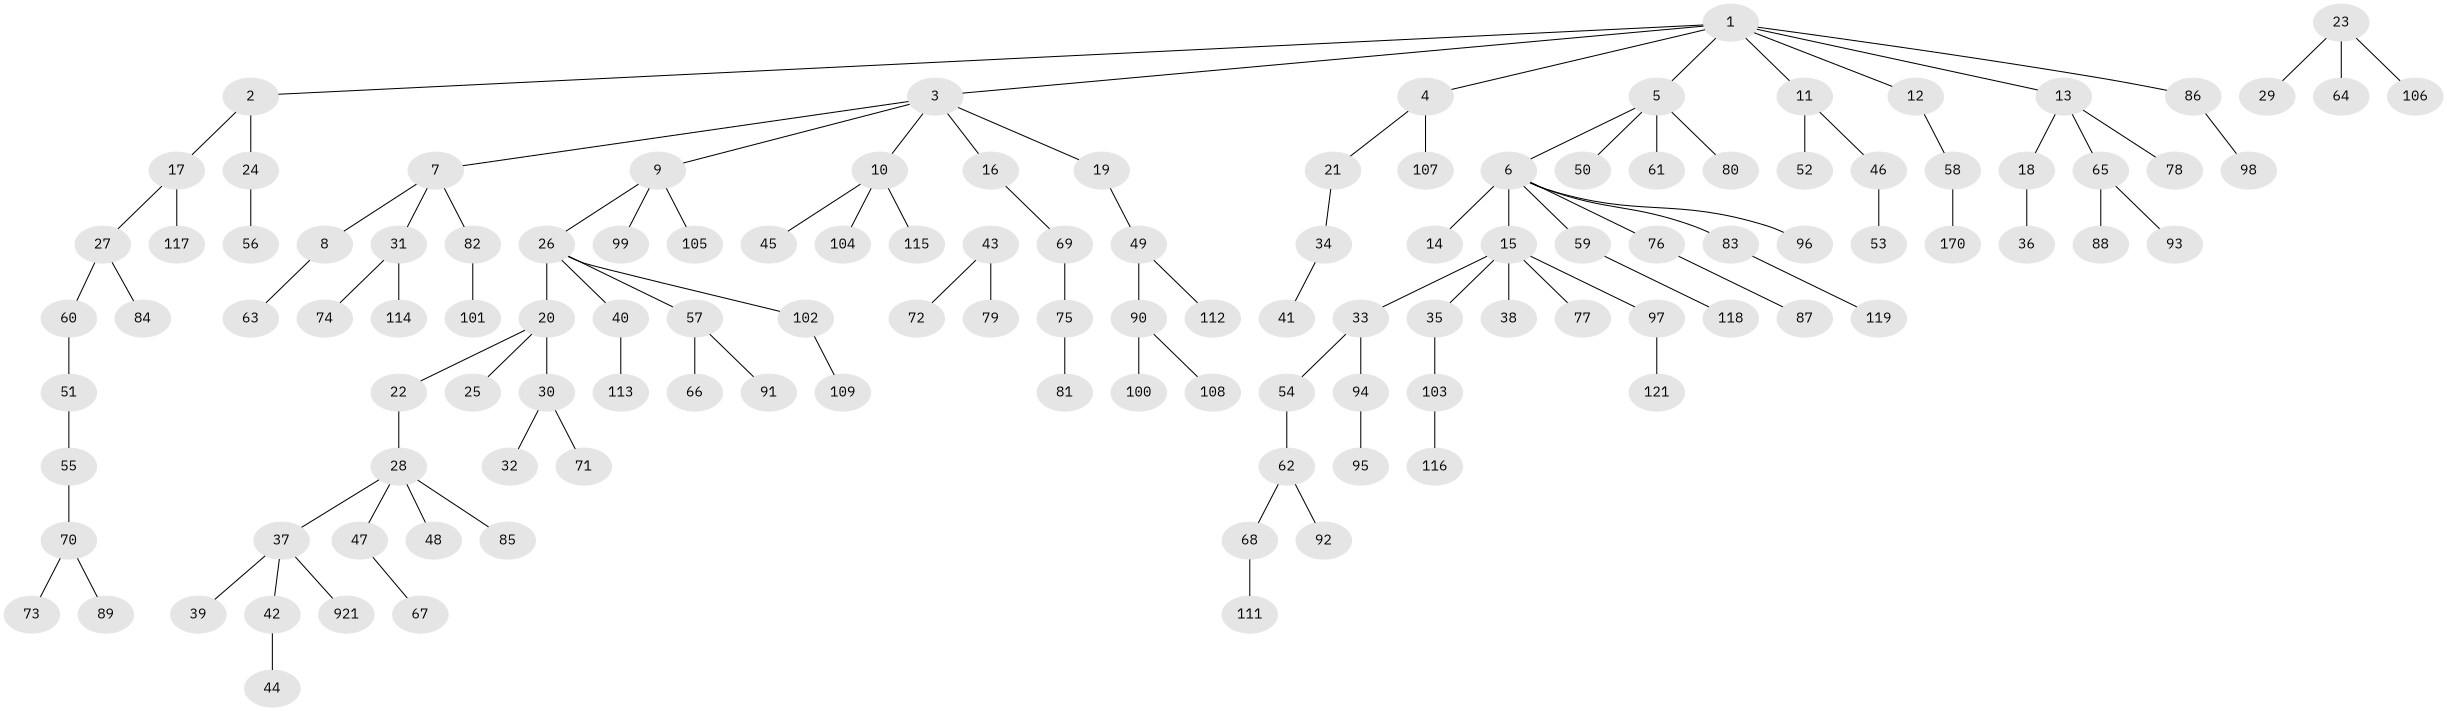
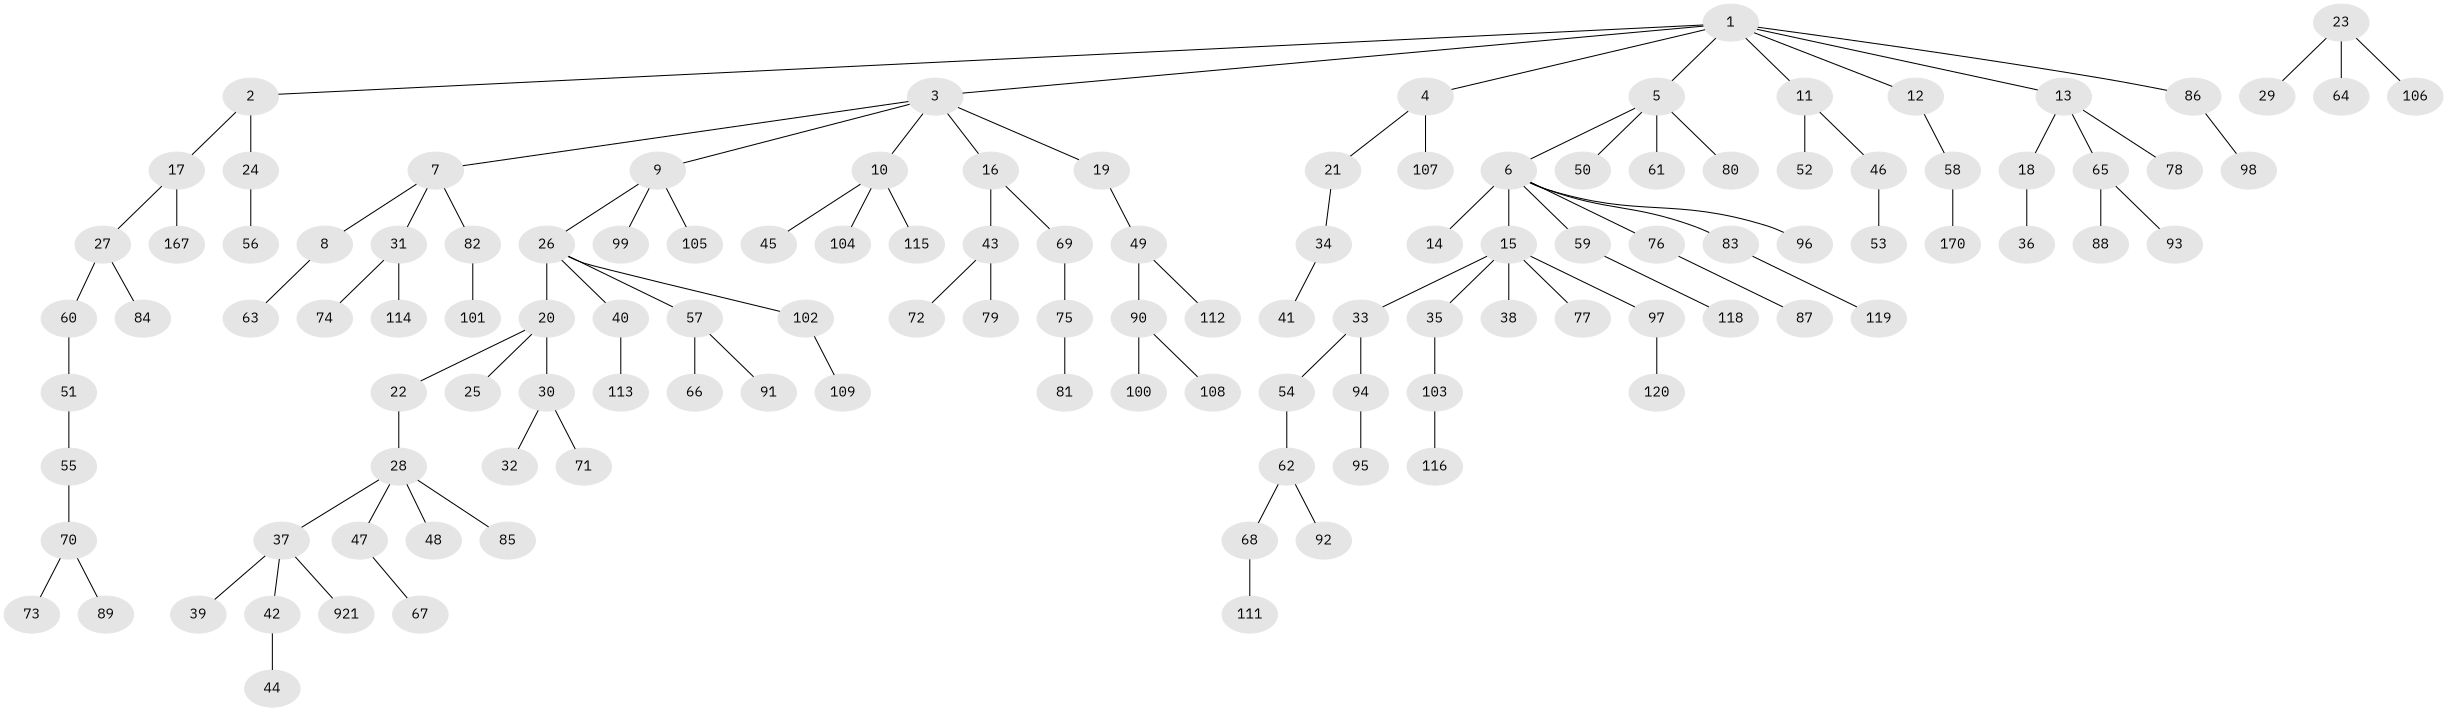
edge "16" -- "43": added
node "117": label "117" -> "167"
node "121": label "121" -> "120"
